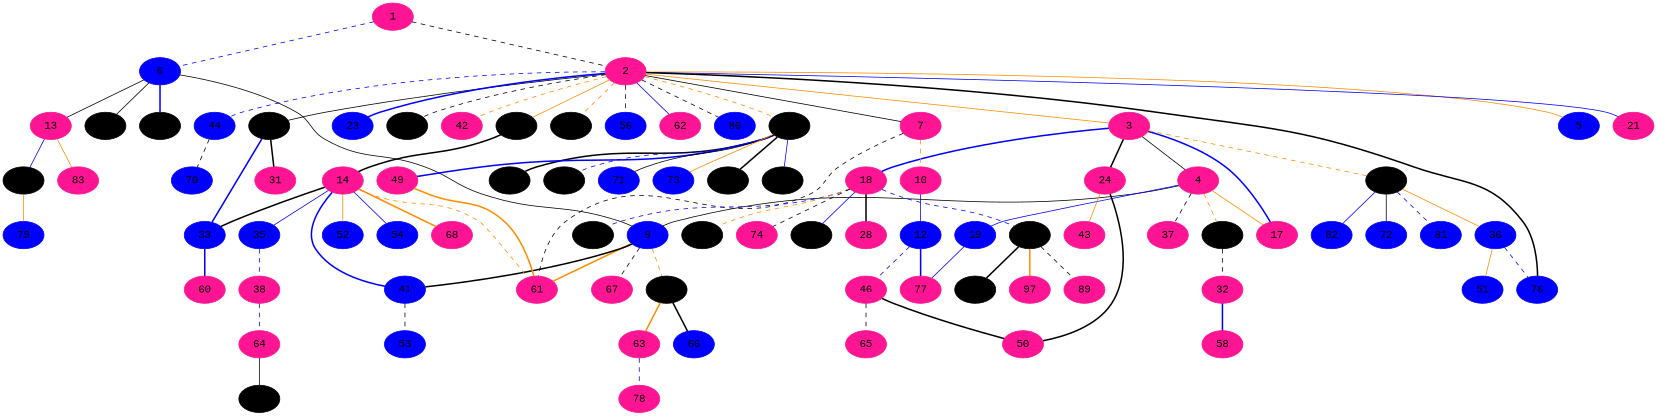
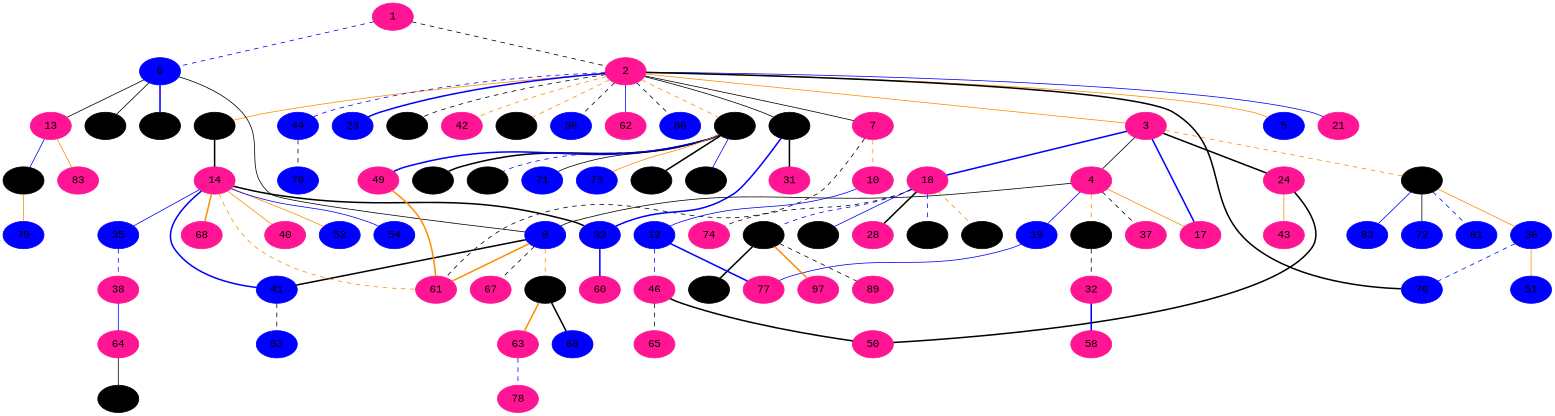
node "40": added
edge "38" -- "64": style dashed -> solid
